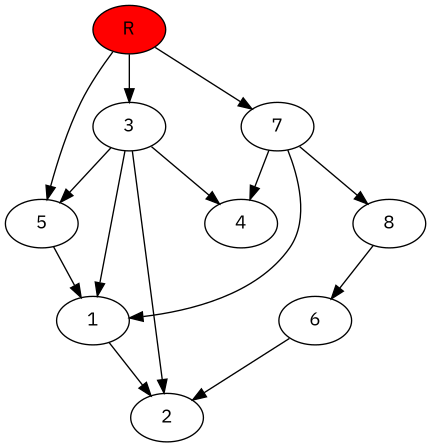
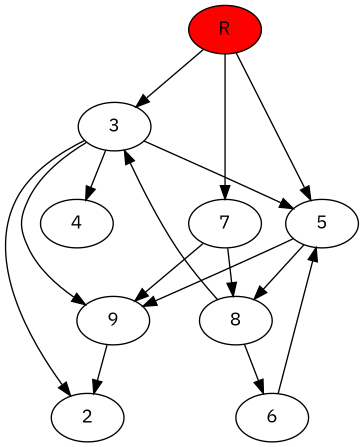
edge "7" -> "4": removed
edge "8" -> "3": added
edge "5" -> "8": added
node "1": label "1" -> "9"
edge "6" -> "2": now "6" -> "5"
